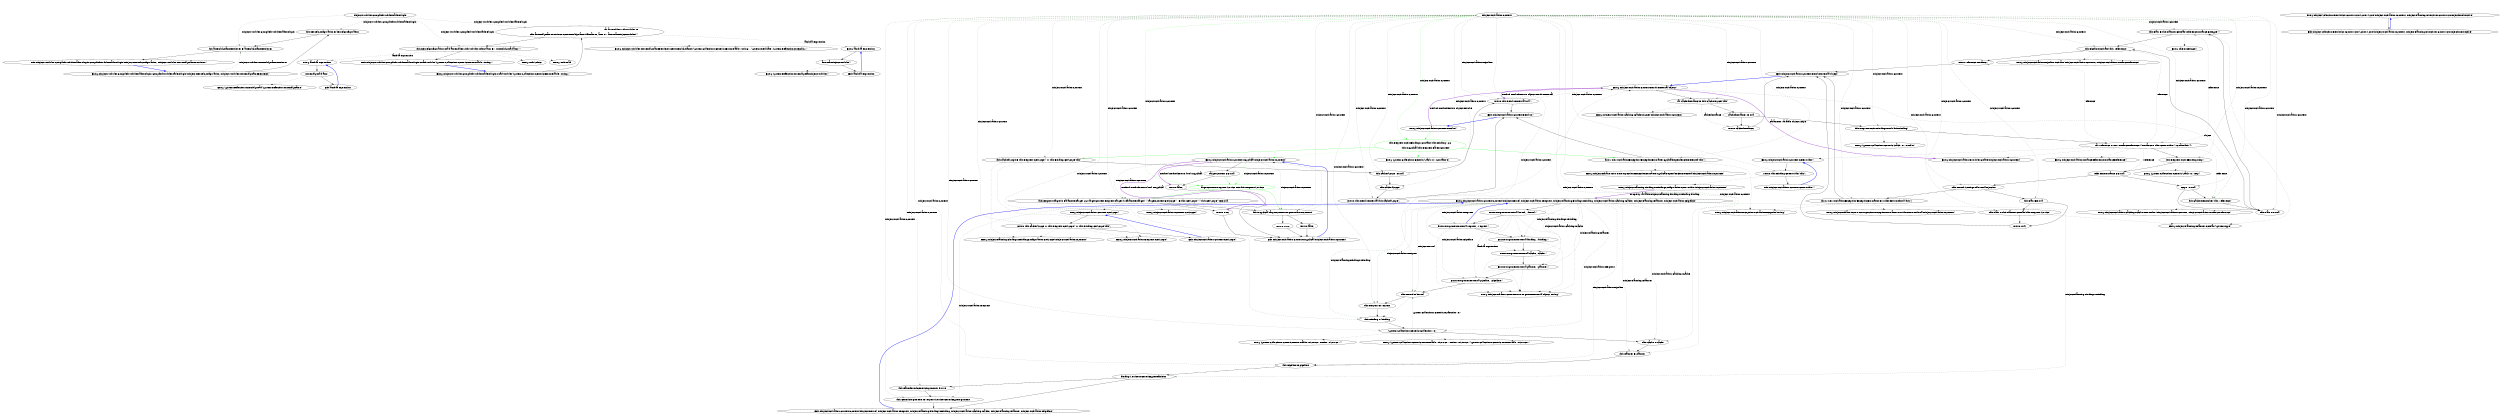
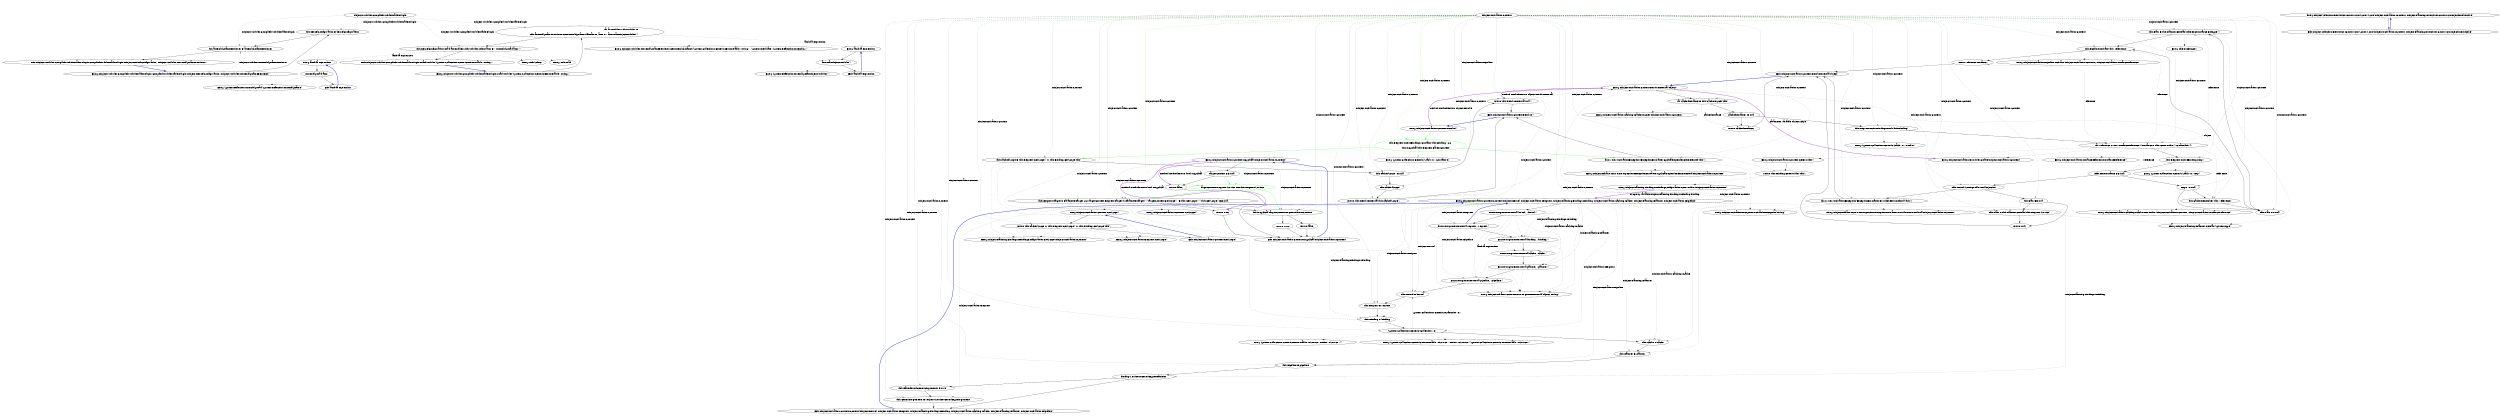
edge "Ninject.Activation.Context" -> "this.Request.ActiveBindings.Pop()": label "Ninject.Activation.IContext" -> "Ninject.Activation.Context"
node "Exit Ninject.Activation.Context.GetProvider()": removed
